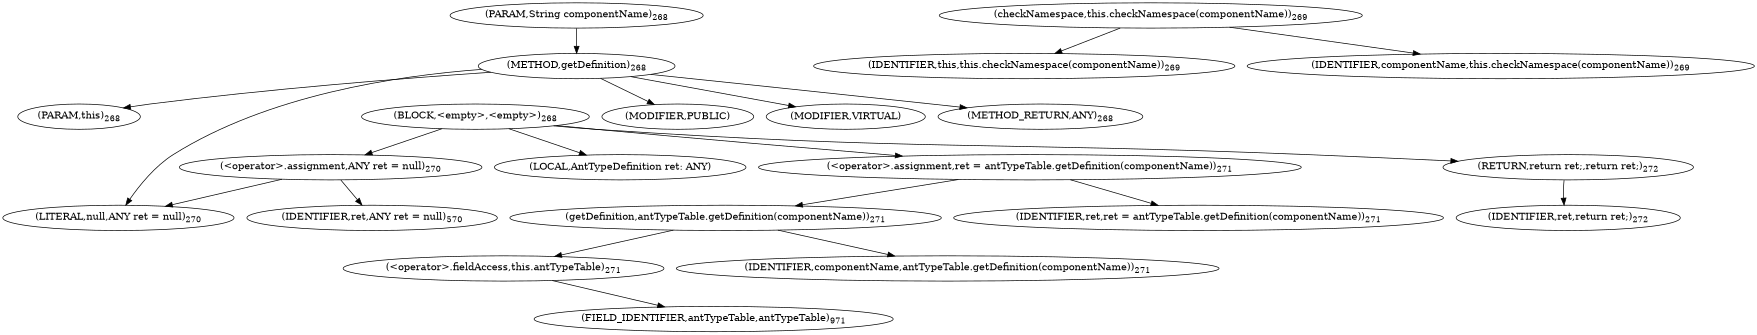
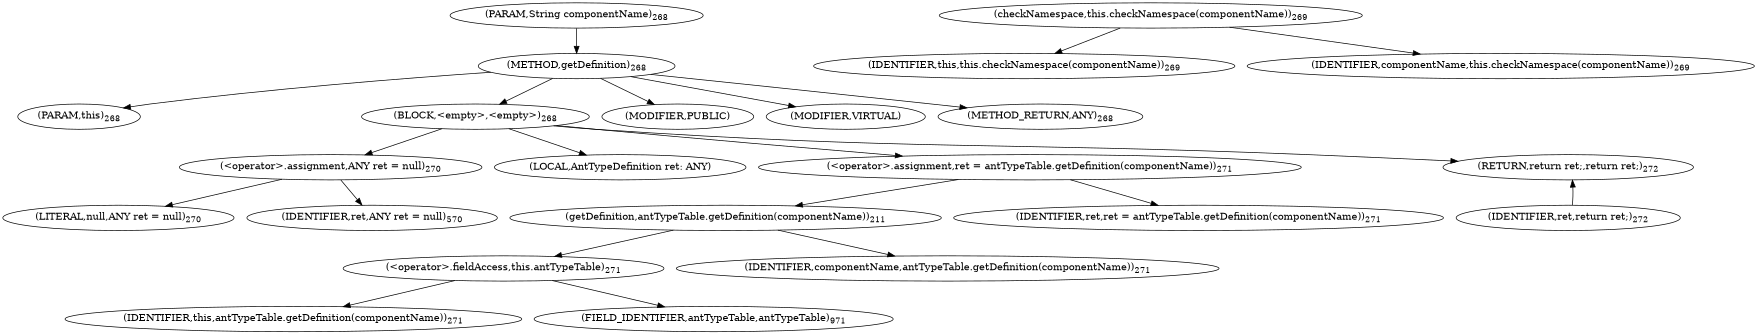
edge "(METHOD,getDefinition)" -> "(LITERAL,null,ANY ret = null)": now "(METHOD,getDefinition)" -> "(BLOCK,<empty>,<empty>)"
edge "(RETURN,return ret;,return ret;)" -> "(IDENTIFIER,ret,return ret;)": reversed
node "(getDefinition,antTypeTable.getDefinition(componentName))": text "271" -> "211"
node "(IDENTIFIER,this,antTypeTable.getDefinition(componentName))": added
